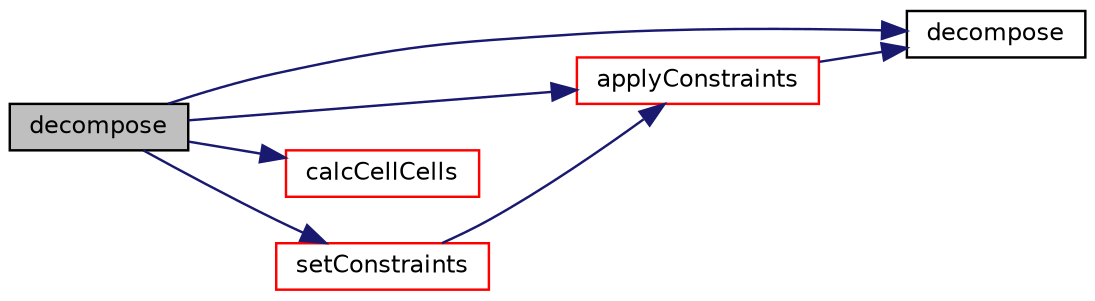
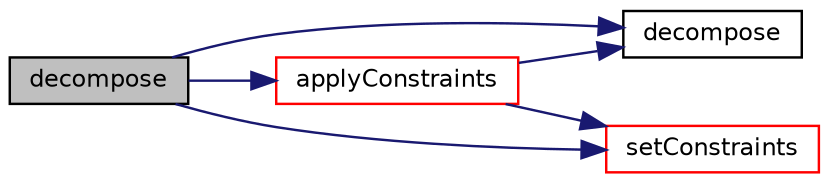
node "calcCellCells": removed
edge "setConstraints" -> "applyConstraints": reversed
